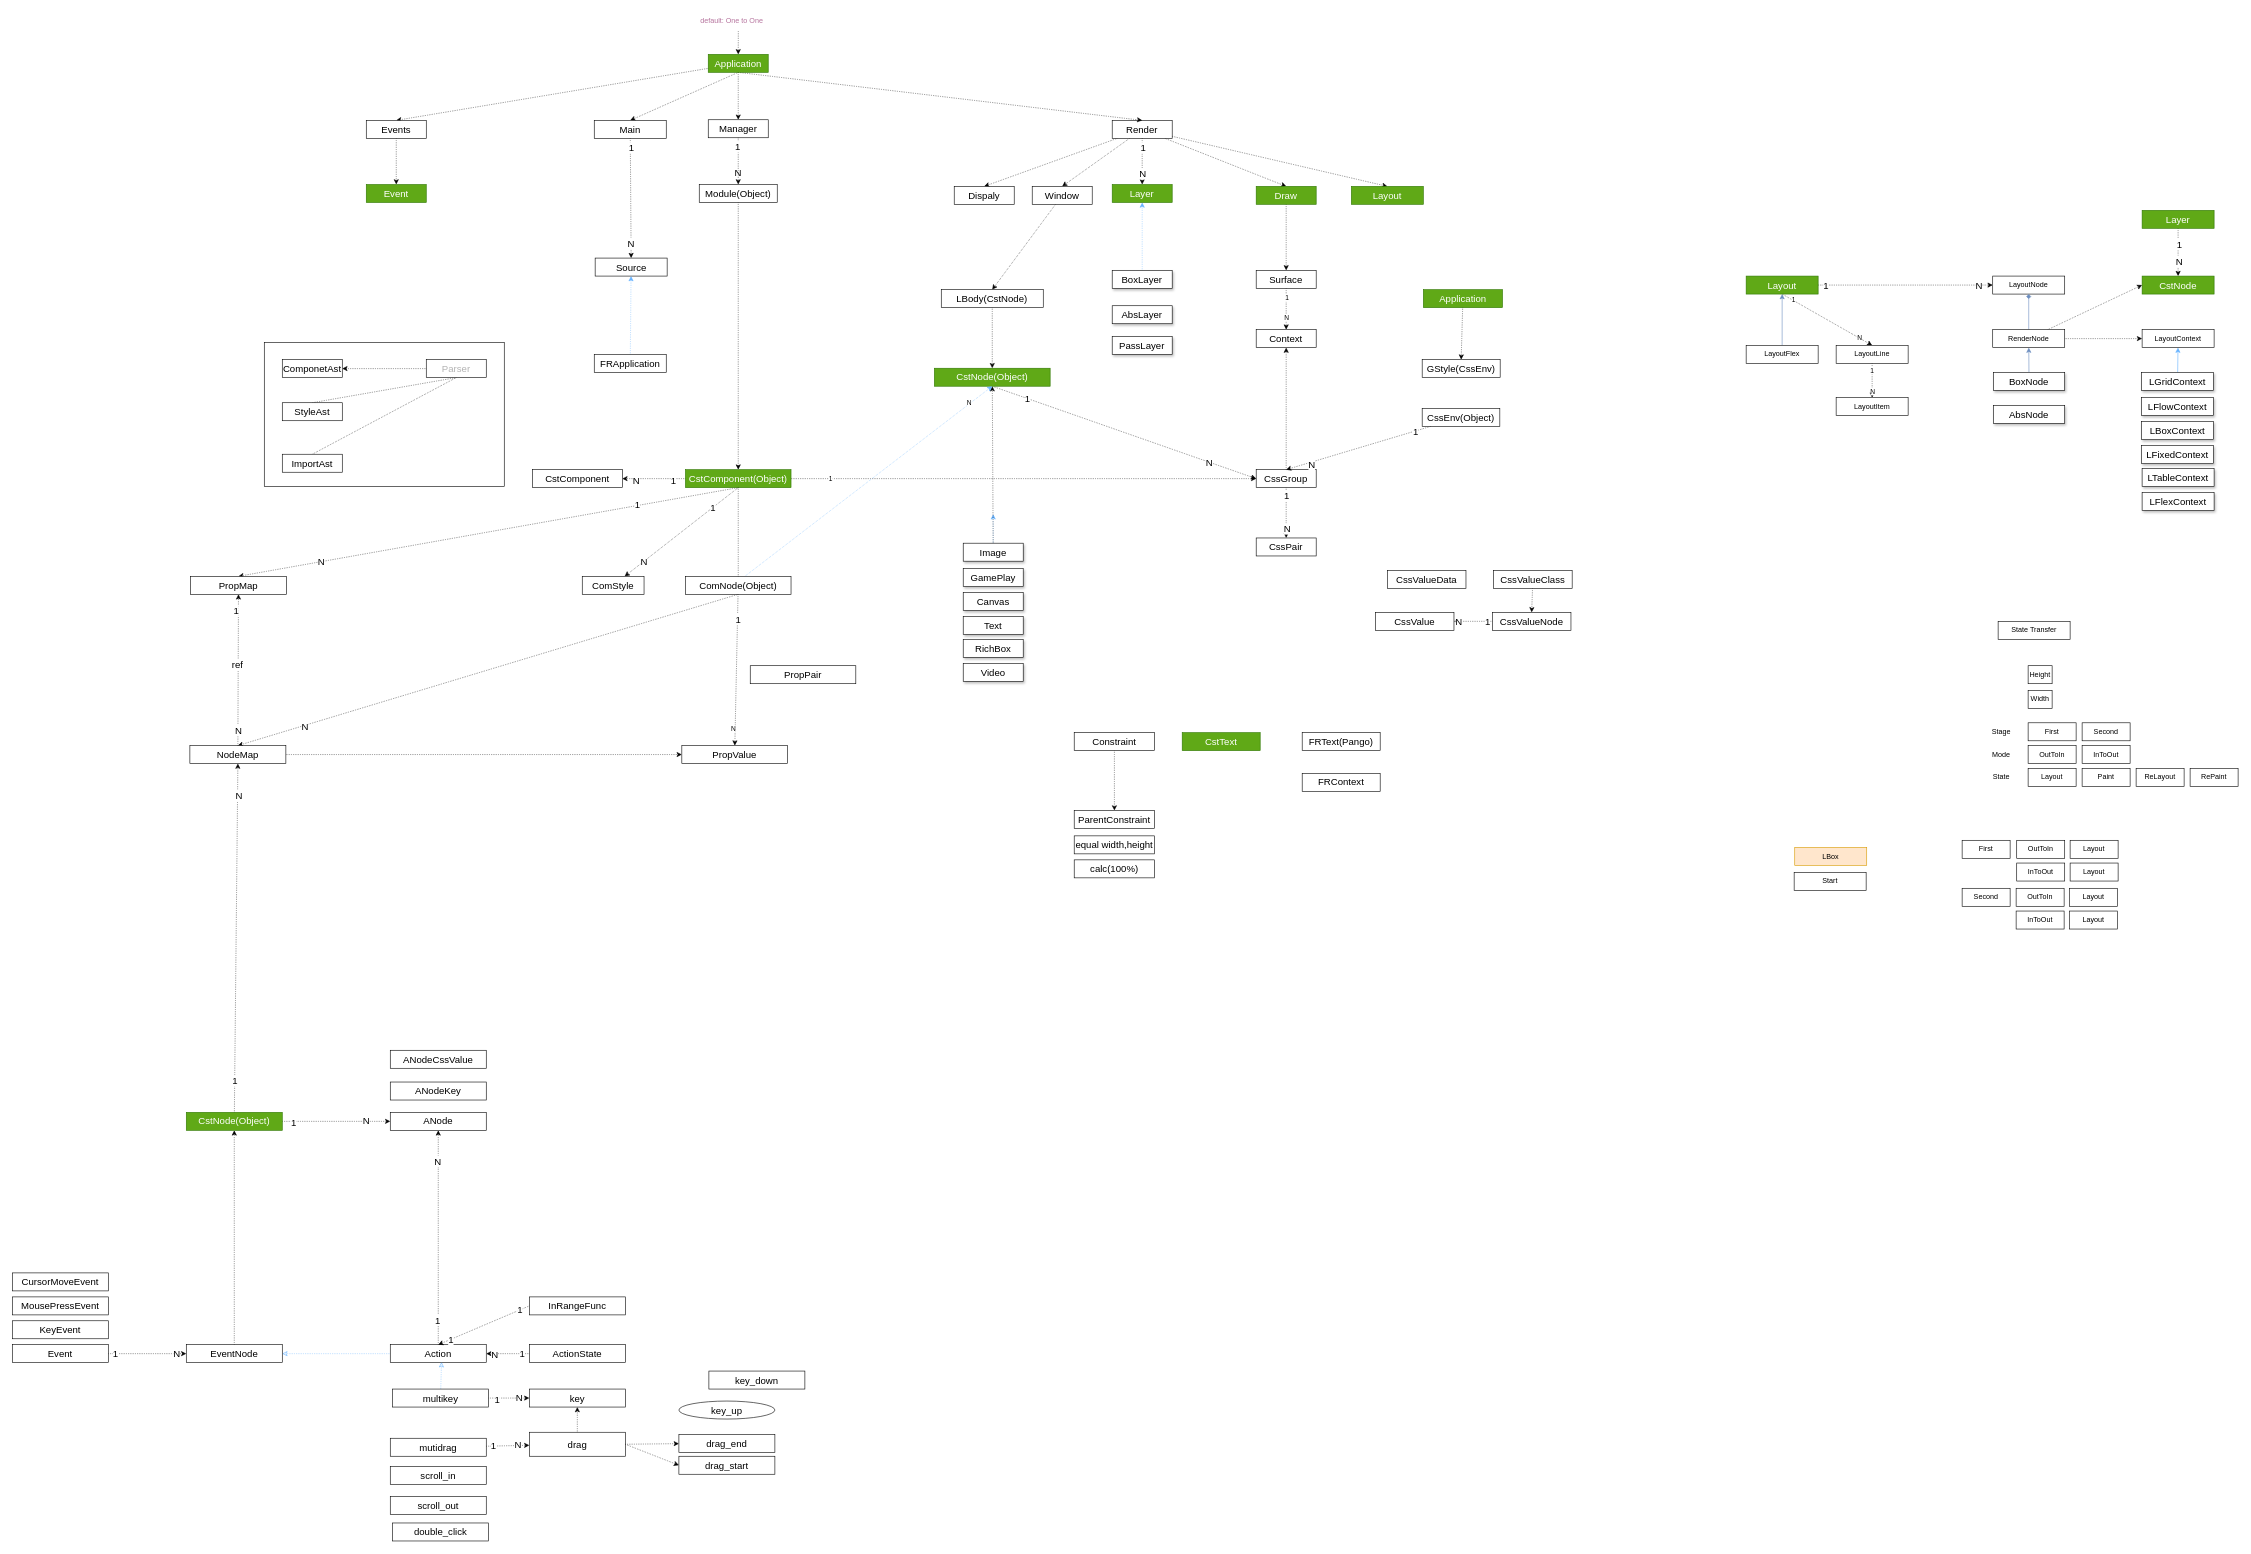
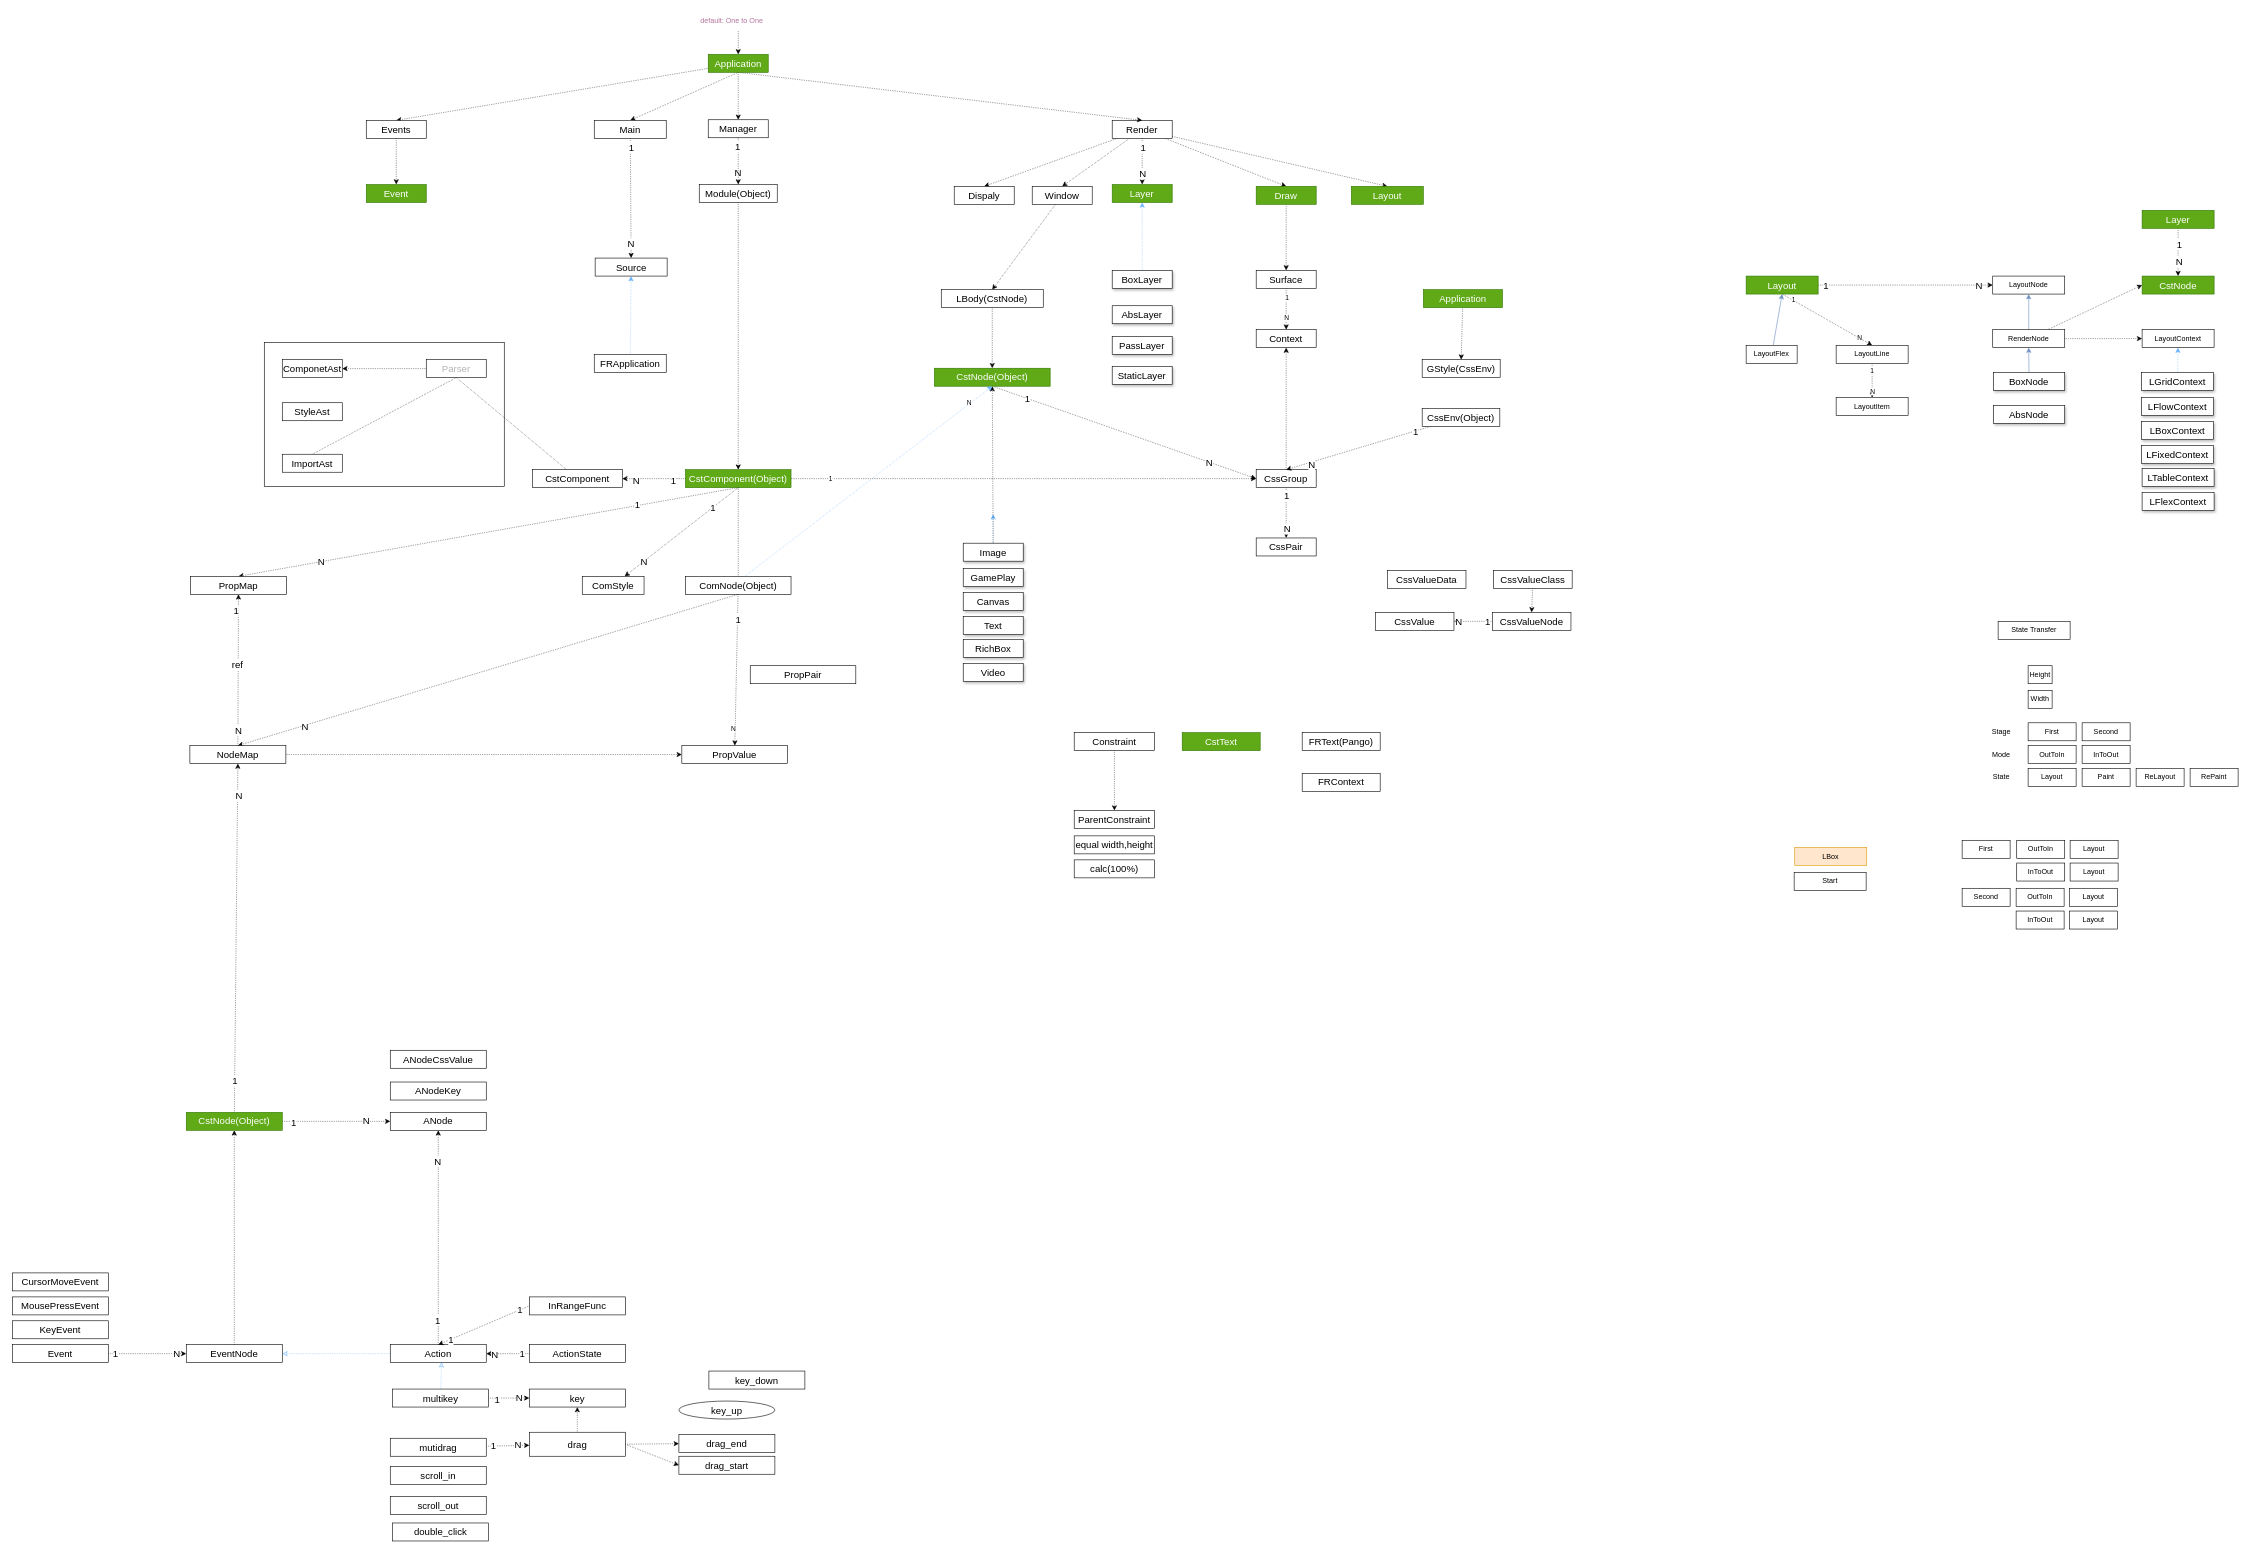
edge "RenderNode" -> "LayoutNode": arrowhead diamond -> classic
node "LayoutFlex": size 72x18 -> 51x18
edge "LGridContext" -> "LayoutContext": style solid -> dashed
node "StaticLayer": added
edge "Parser" -- "StyleAst": now "Parser" -- "CstComponent"
